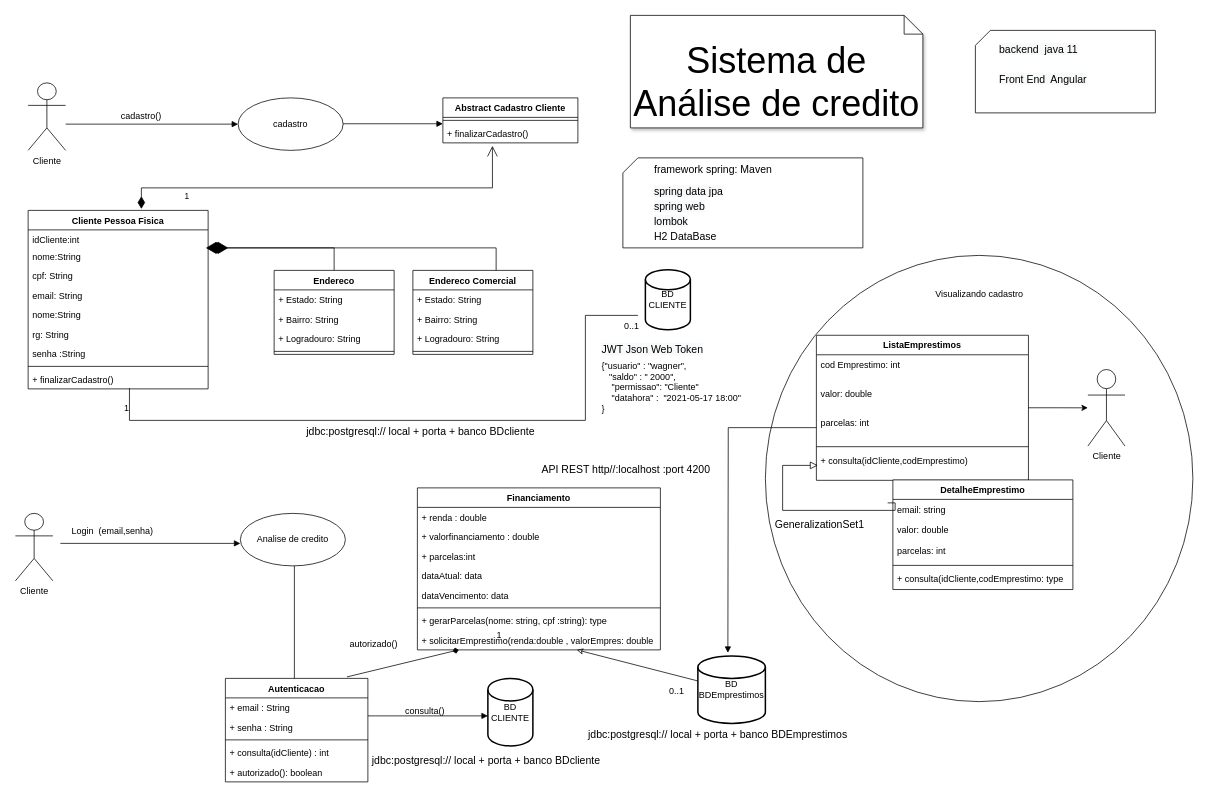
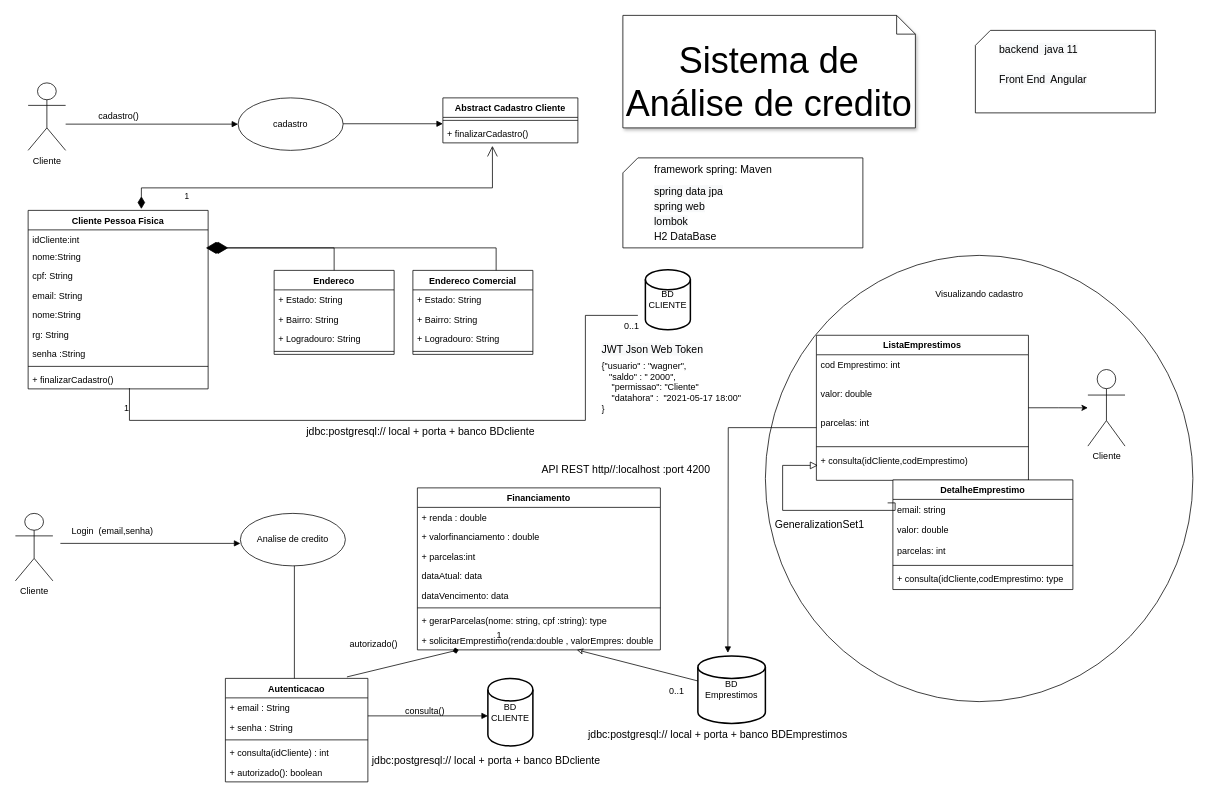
node "Sistema de Análise de credito": moved (777, 72) -> (769, 72)
node "cadastro()": moved (170, 117) -> (147, 117)
node "BD BDEmprestimos": label "BD BDEmprestimos" -> "BD Emprestimos"
